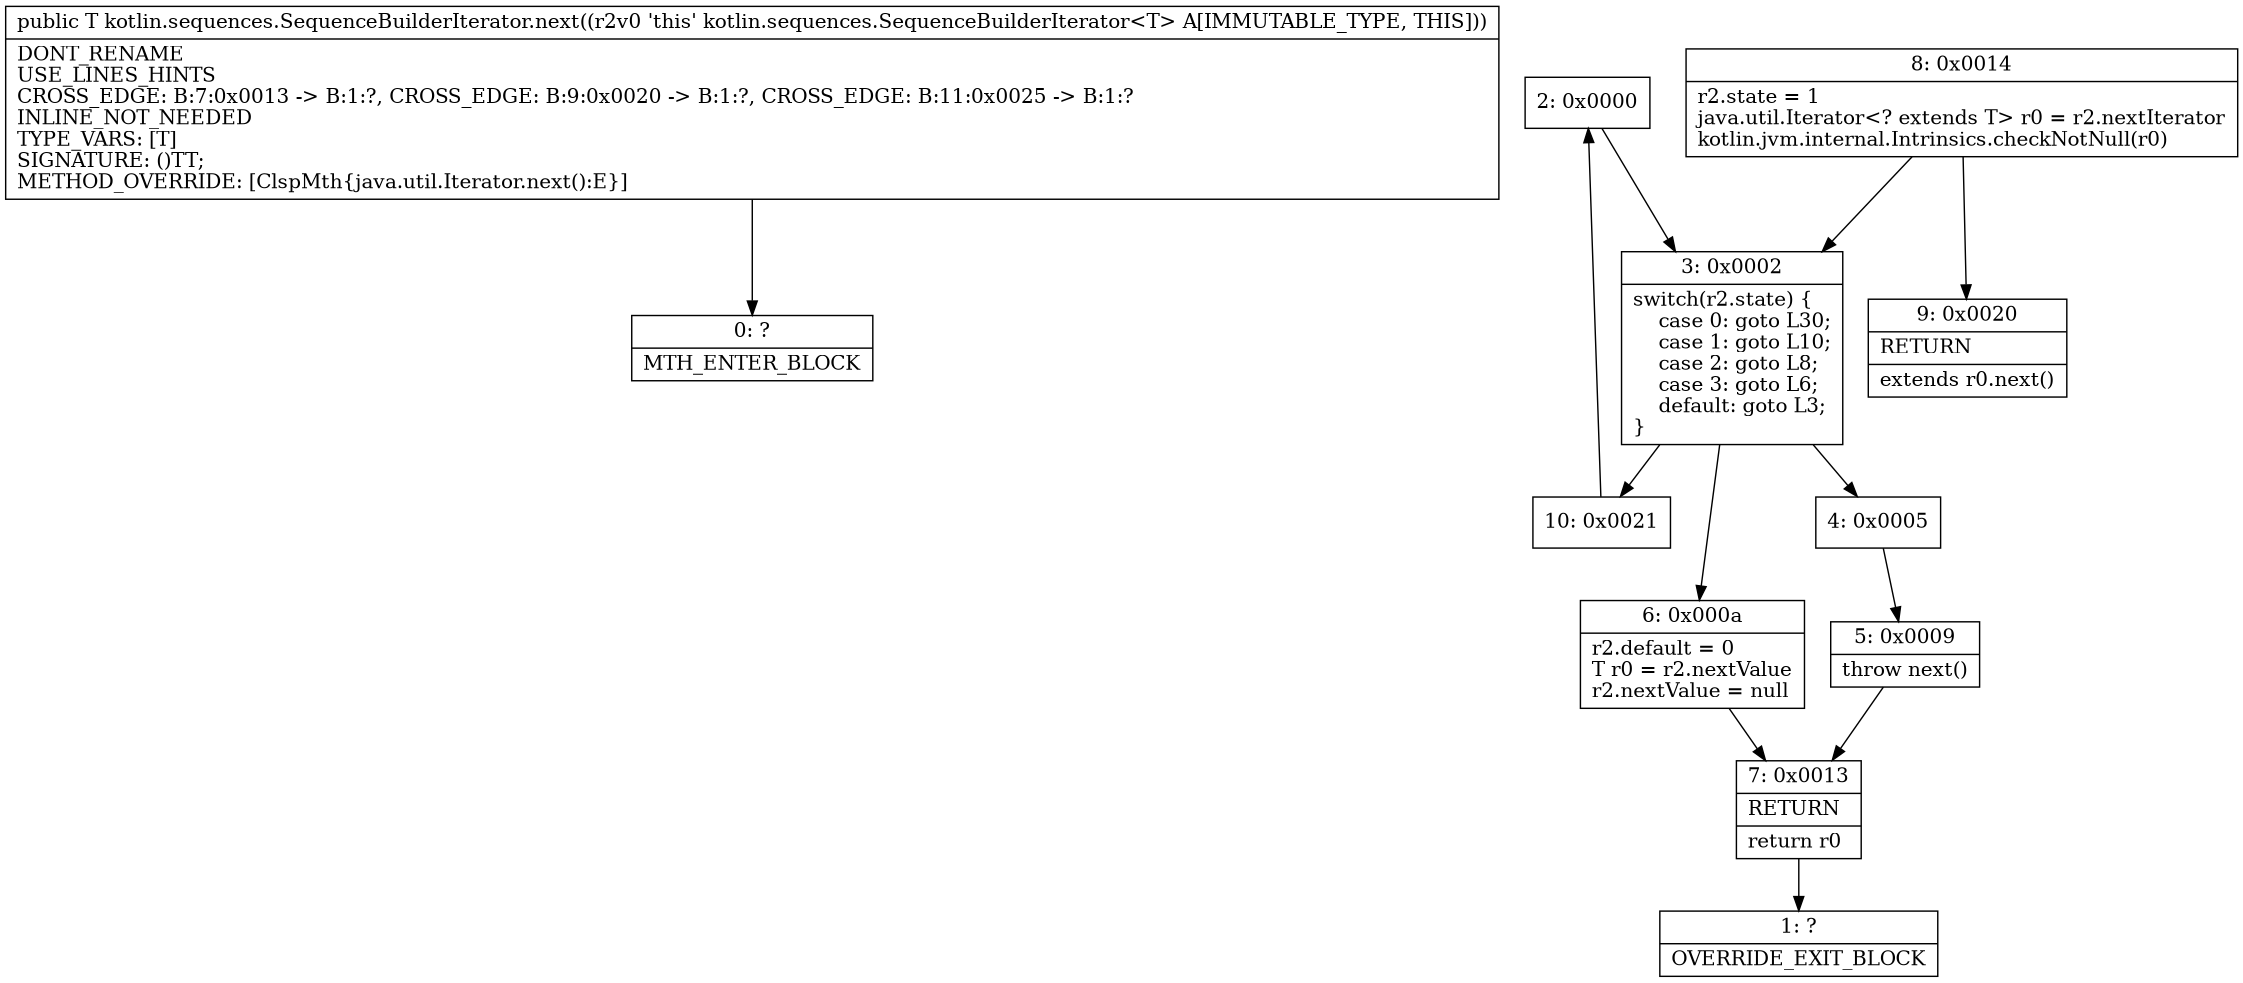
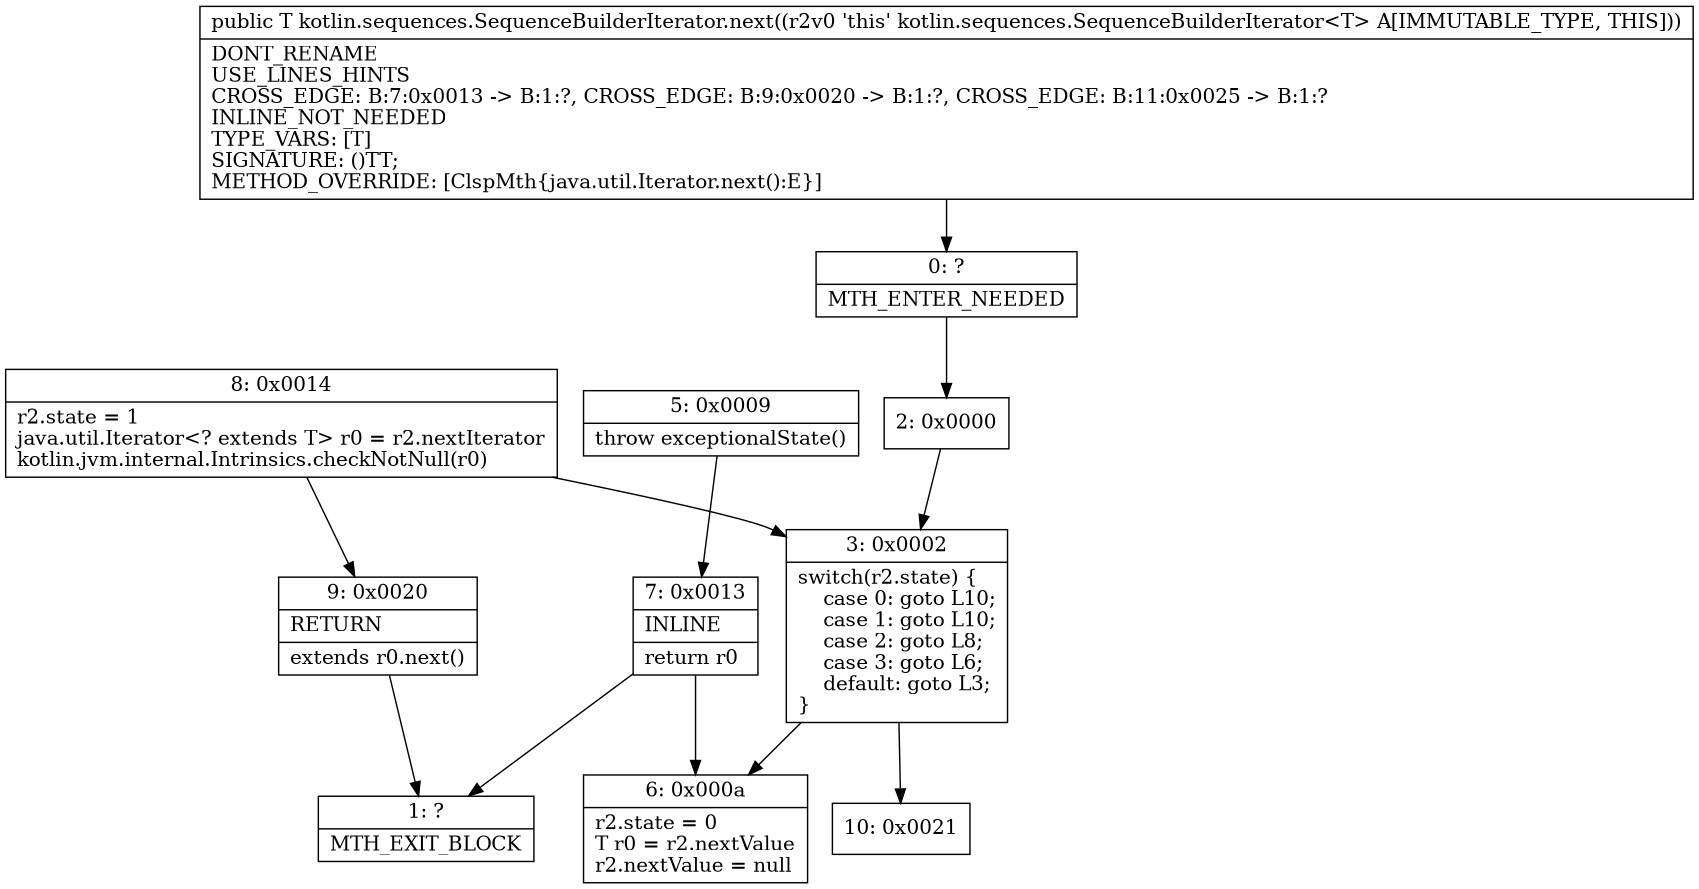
edge "10: 0x0021" -> "2: 0x0000": now "0: ?" -> "2: 0x0000"
node "3: 0x0002": text "case 0: goto L30;" -> "case 0: goto L10;"
node "0: ?": text "MTH_ENTER_BLOCK" -> "MTH_ENTER_NEEDED"
node "4: 0x0005": removed
node "6: 0x000a": text "r2.default = 0" -> "r2.state = 0"
node "5: 0x0009": text "throw next()" -> "throw exceptionalState()"
edge "9: 0x0020" -> "1: ?": added
edge "6: 0x000a" -> "7: 0x0013": reversed
node "7: 0x0013": text "RETURN" -> "INLINE"
node "1: ?": text "OVERRIDE_EXIT_BLOCK" -> "MTH_EXIT_BLOCK"
